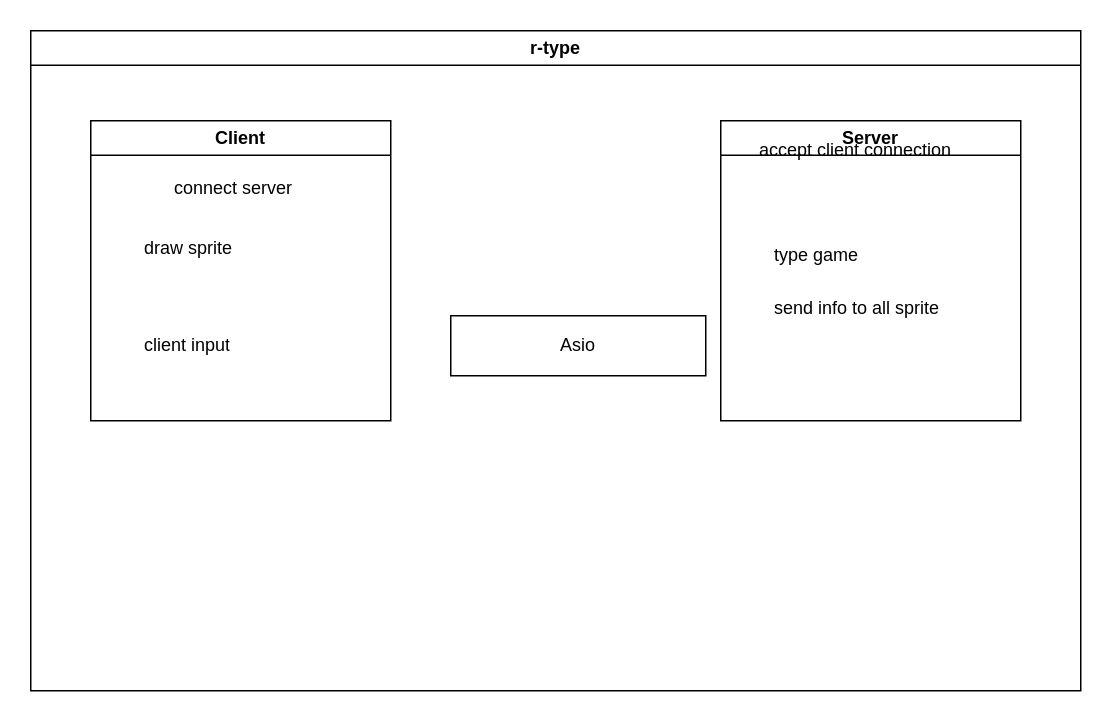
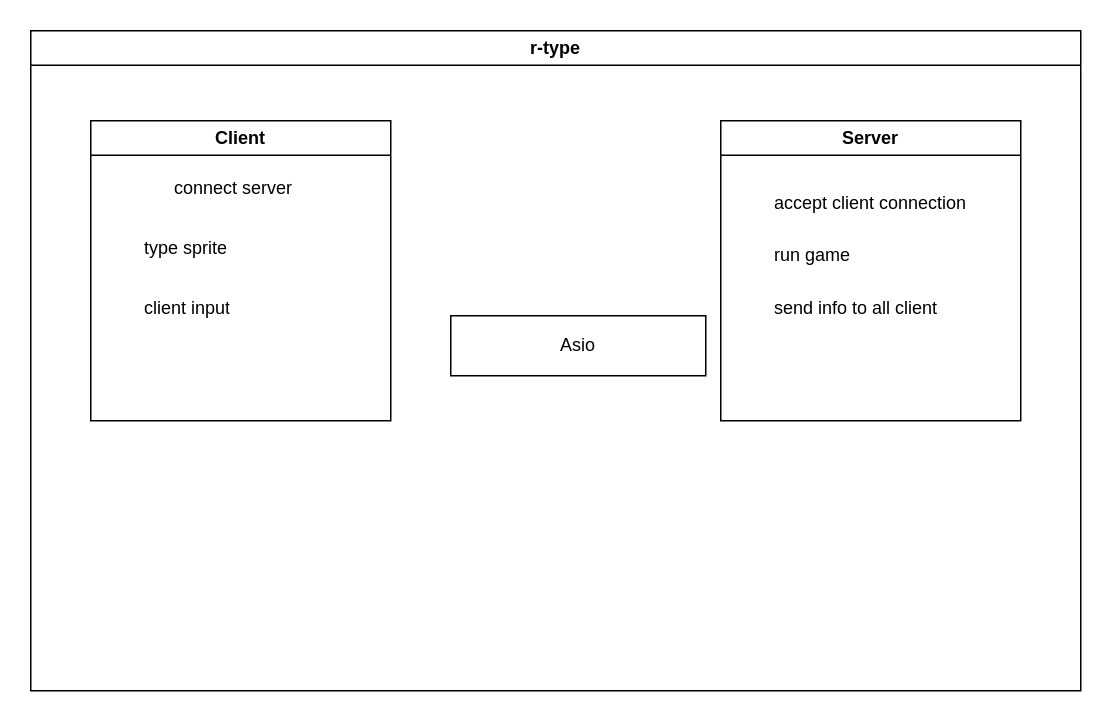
node "accept client connection": moved (856, 151) -> (871, 203)
node "draw sprite": label "draw sprite" -> "type sprite"
node "type game": label "type game" -> "run game"
node "send info to all sprite": label "send info to all sprite" -> "send info to all client"
node "client input": moved (241, 346) -> (241, 308)
